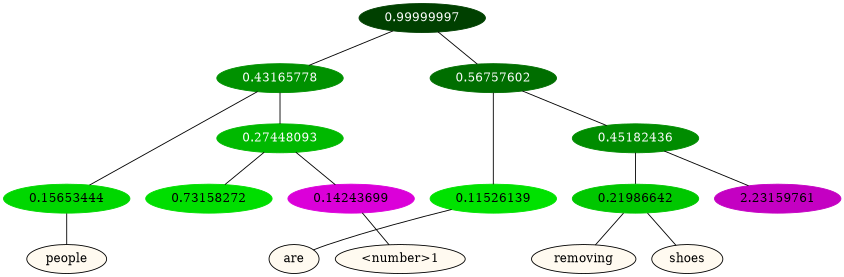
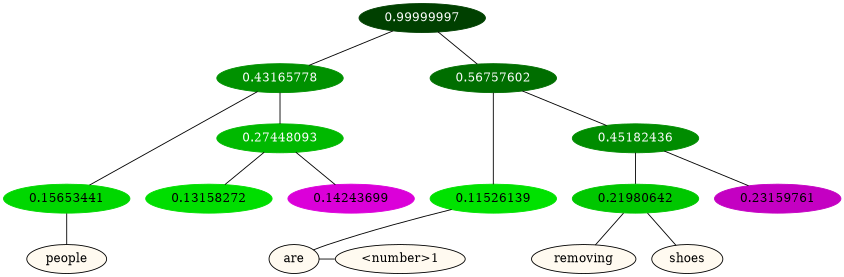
node "0.15653444": label "0.15653444" -> "0.15653441"
node "0.73158272": label "0.73158272" -> "0.13158272"
node "0.21986642": label "0.21986642" -> "0.21980642"
node "2.23159761": label "2.23159761" -> "0.23159761"
edge "0.14243699" -- "<number>1": now "are" -- "<number>1"
